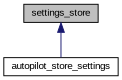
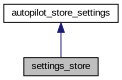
edge "autopilot_store_settings" -> "settings_store": reversed
